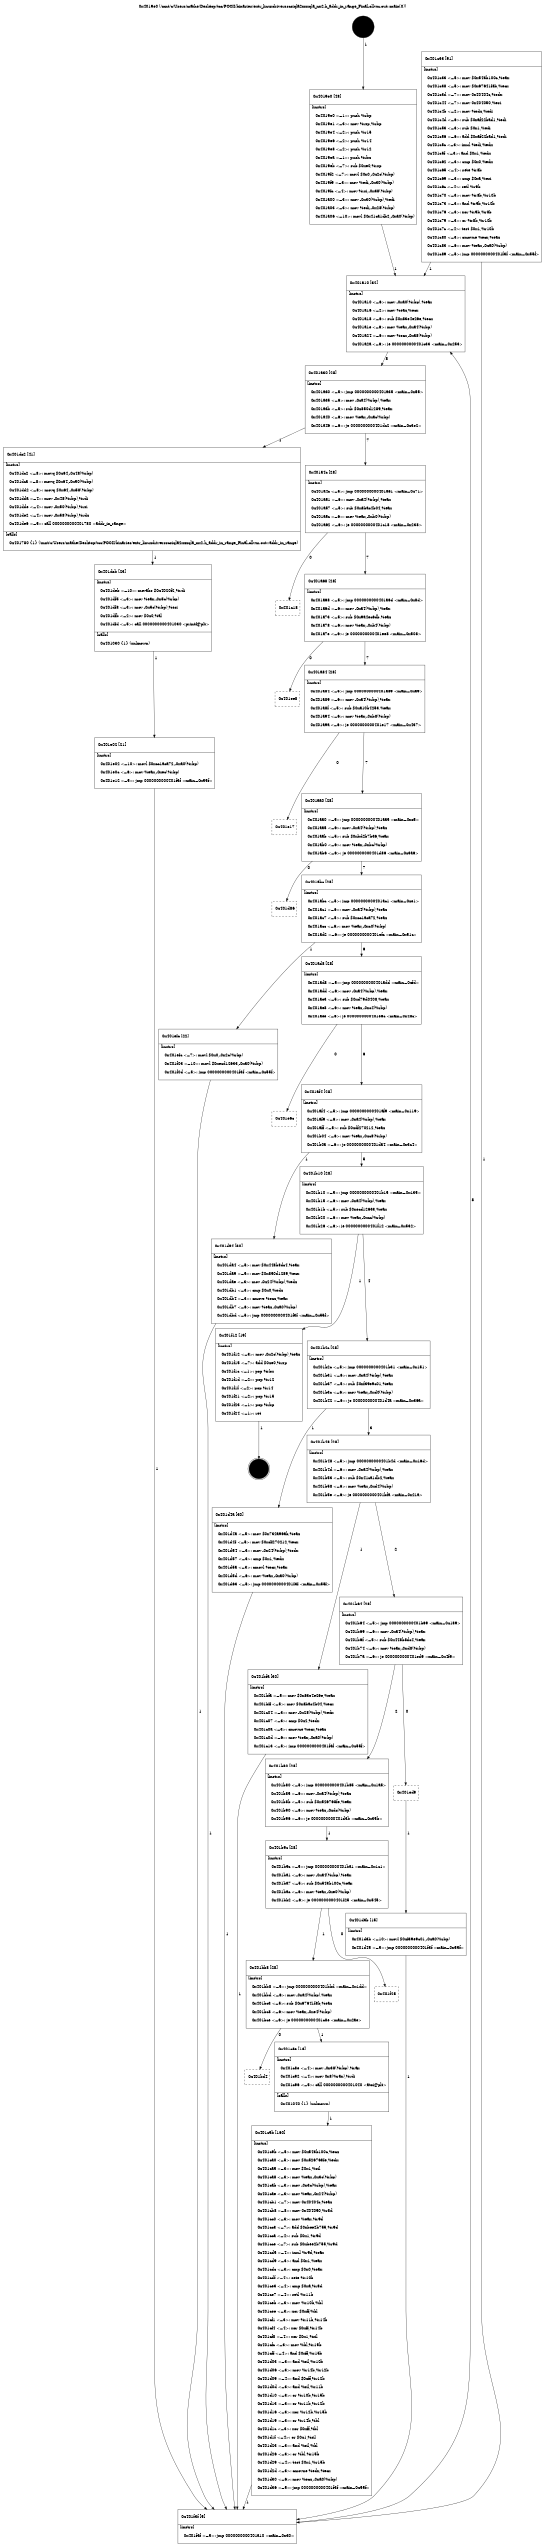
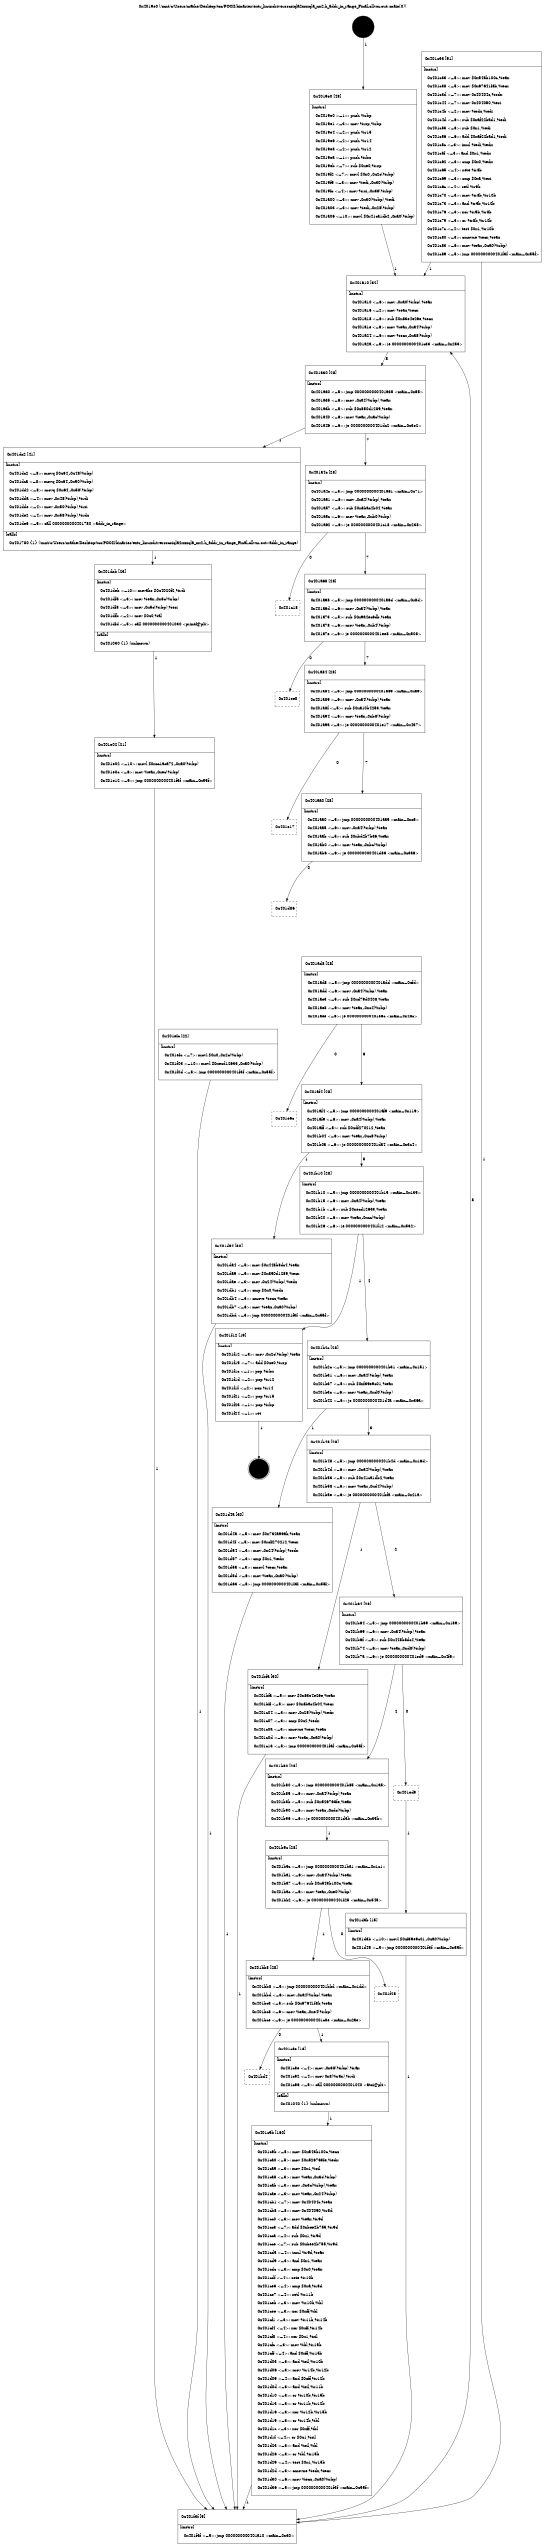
node "0x401abc [28]": removed
